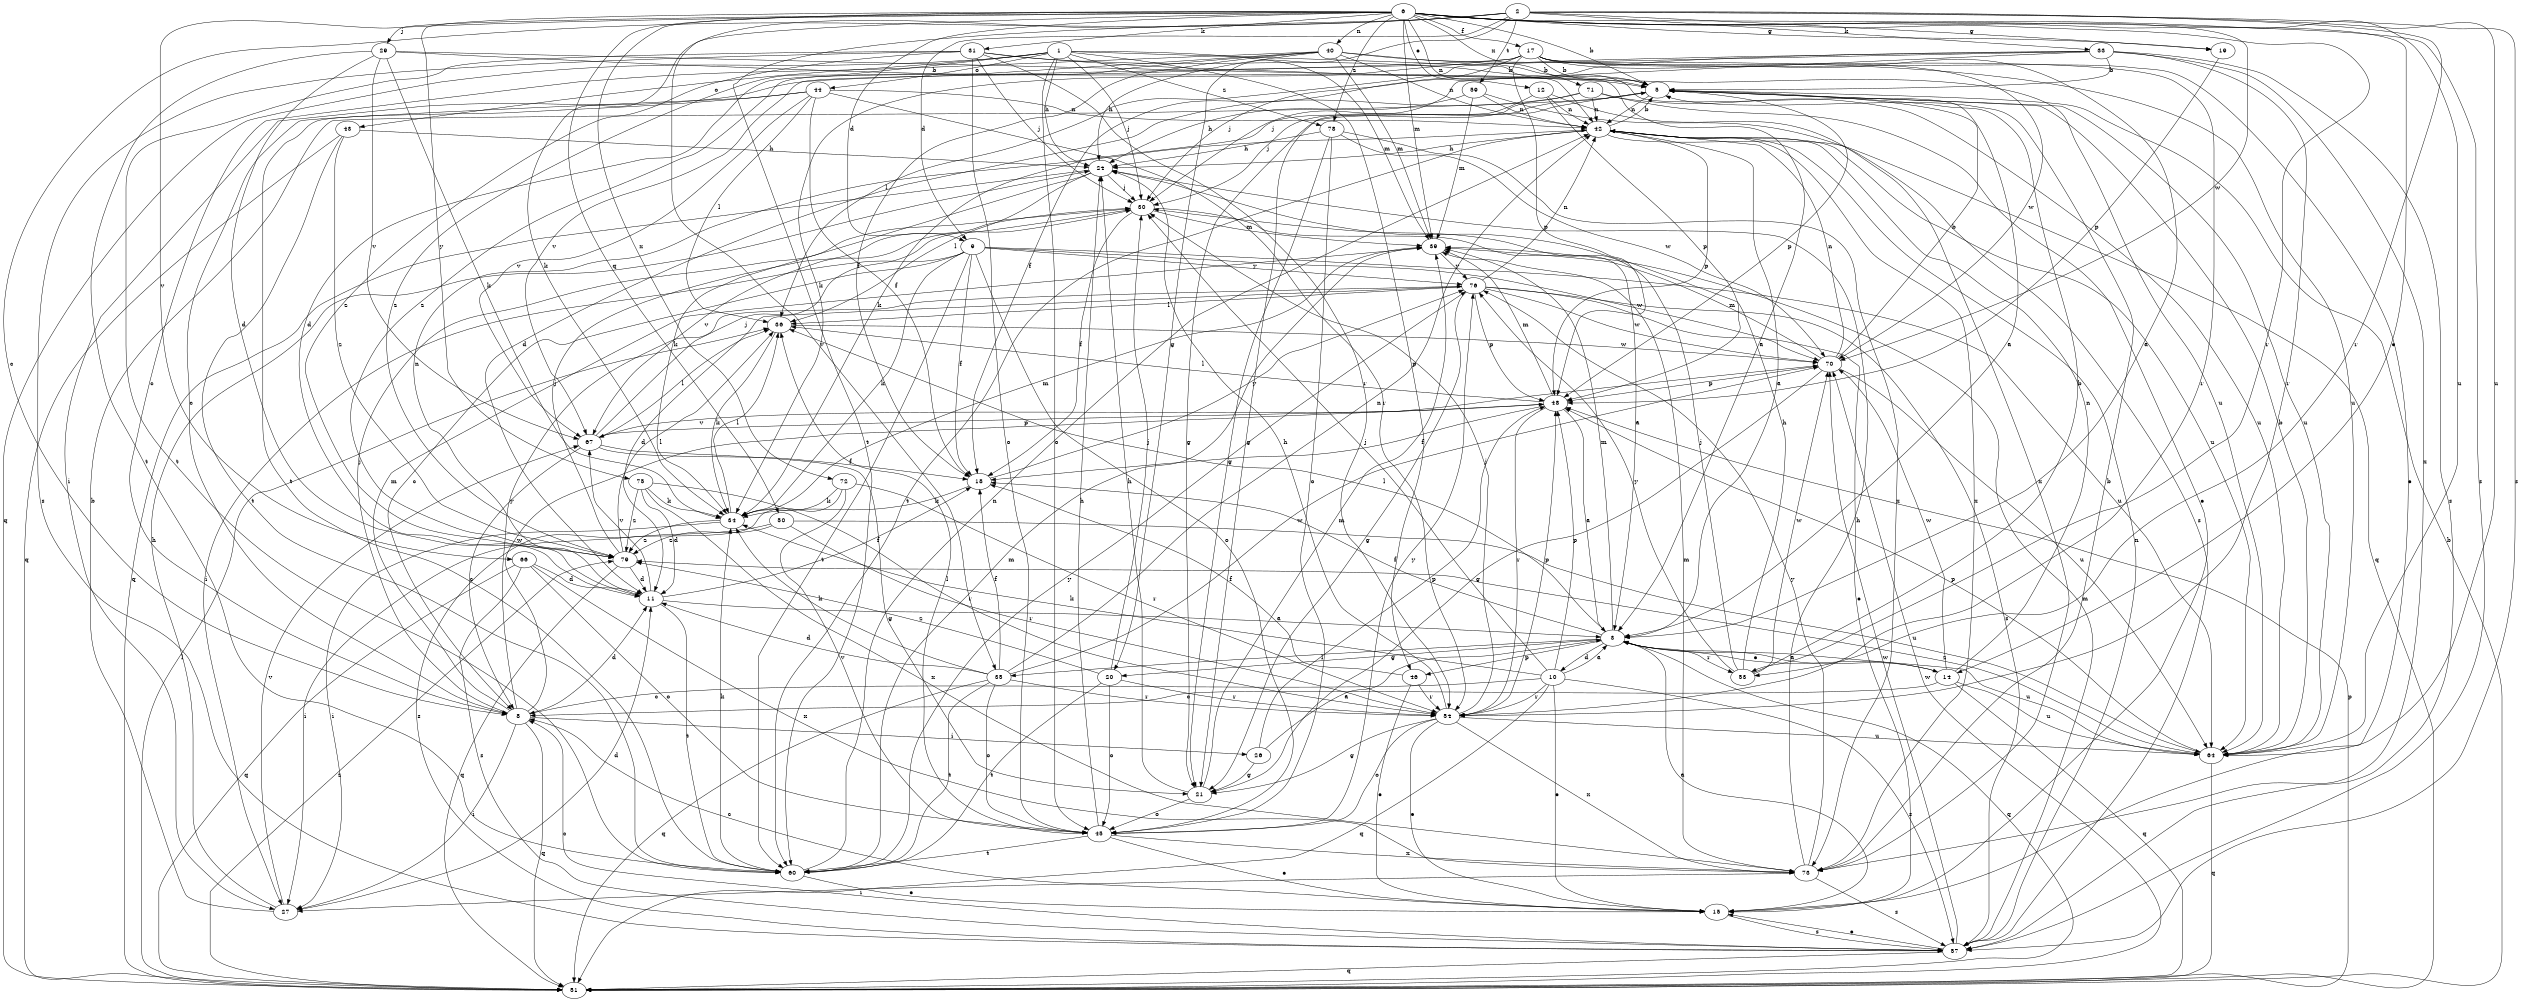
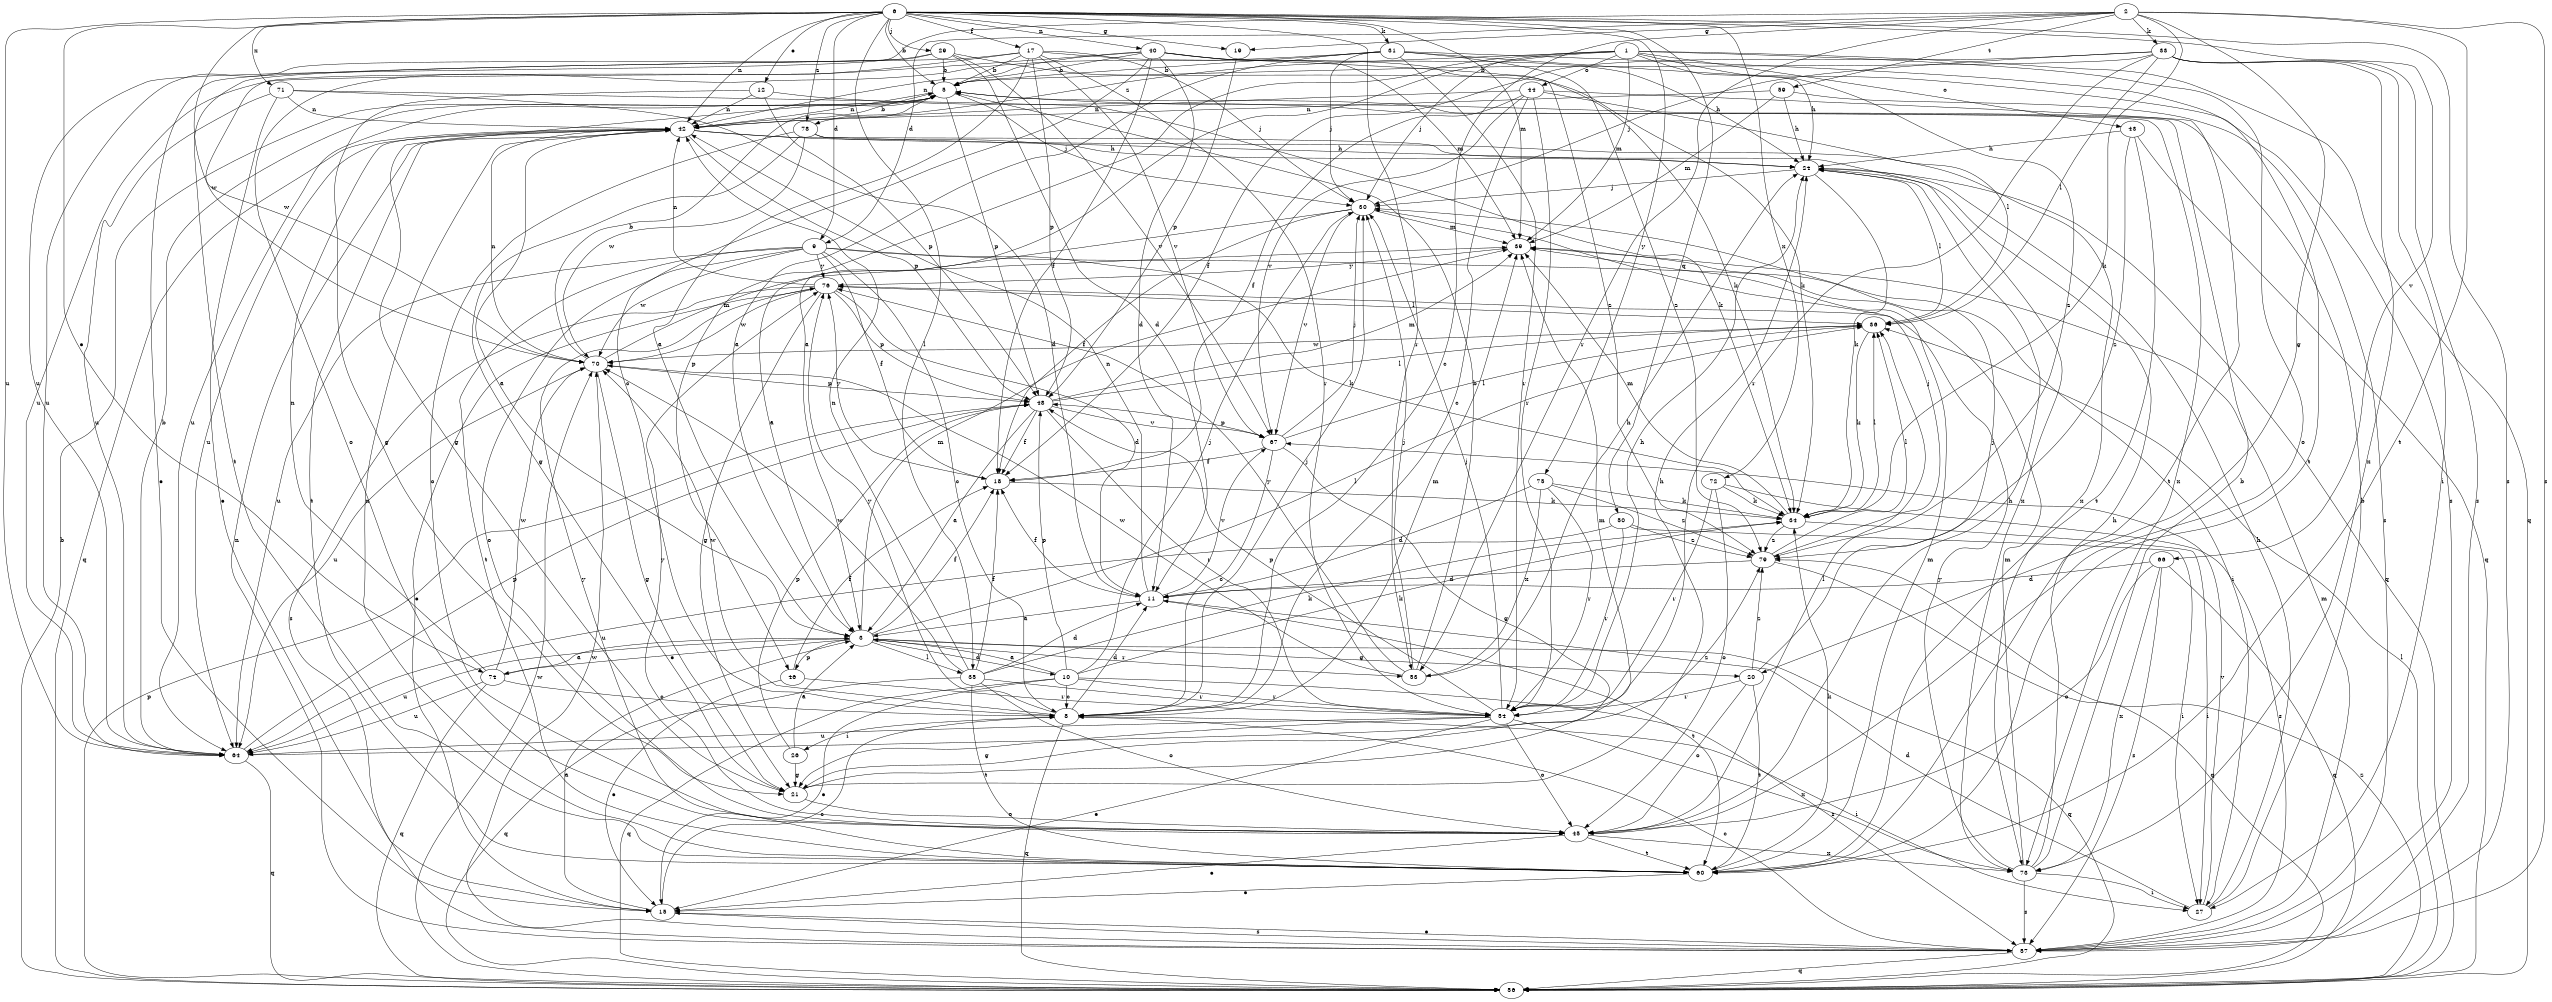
edge "6" -> "35": label "v" -> "l"
edge "72" -> "45": label "v" -> "o"
node "14": label "14" -> "74"
edge "75" -> "73": now "75" -> "53"
node "51": label "51" -> "56"
